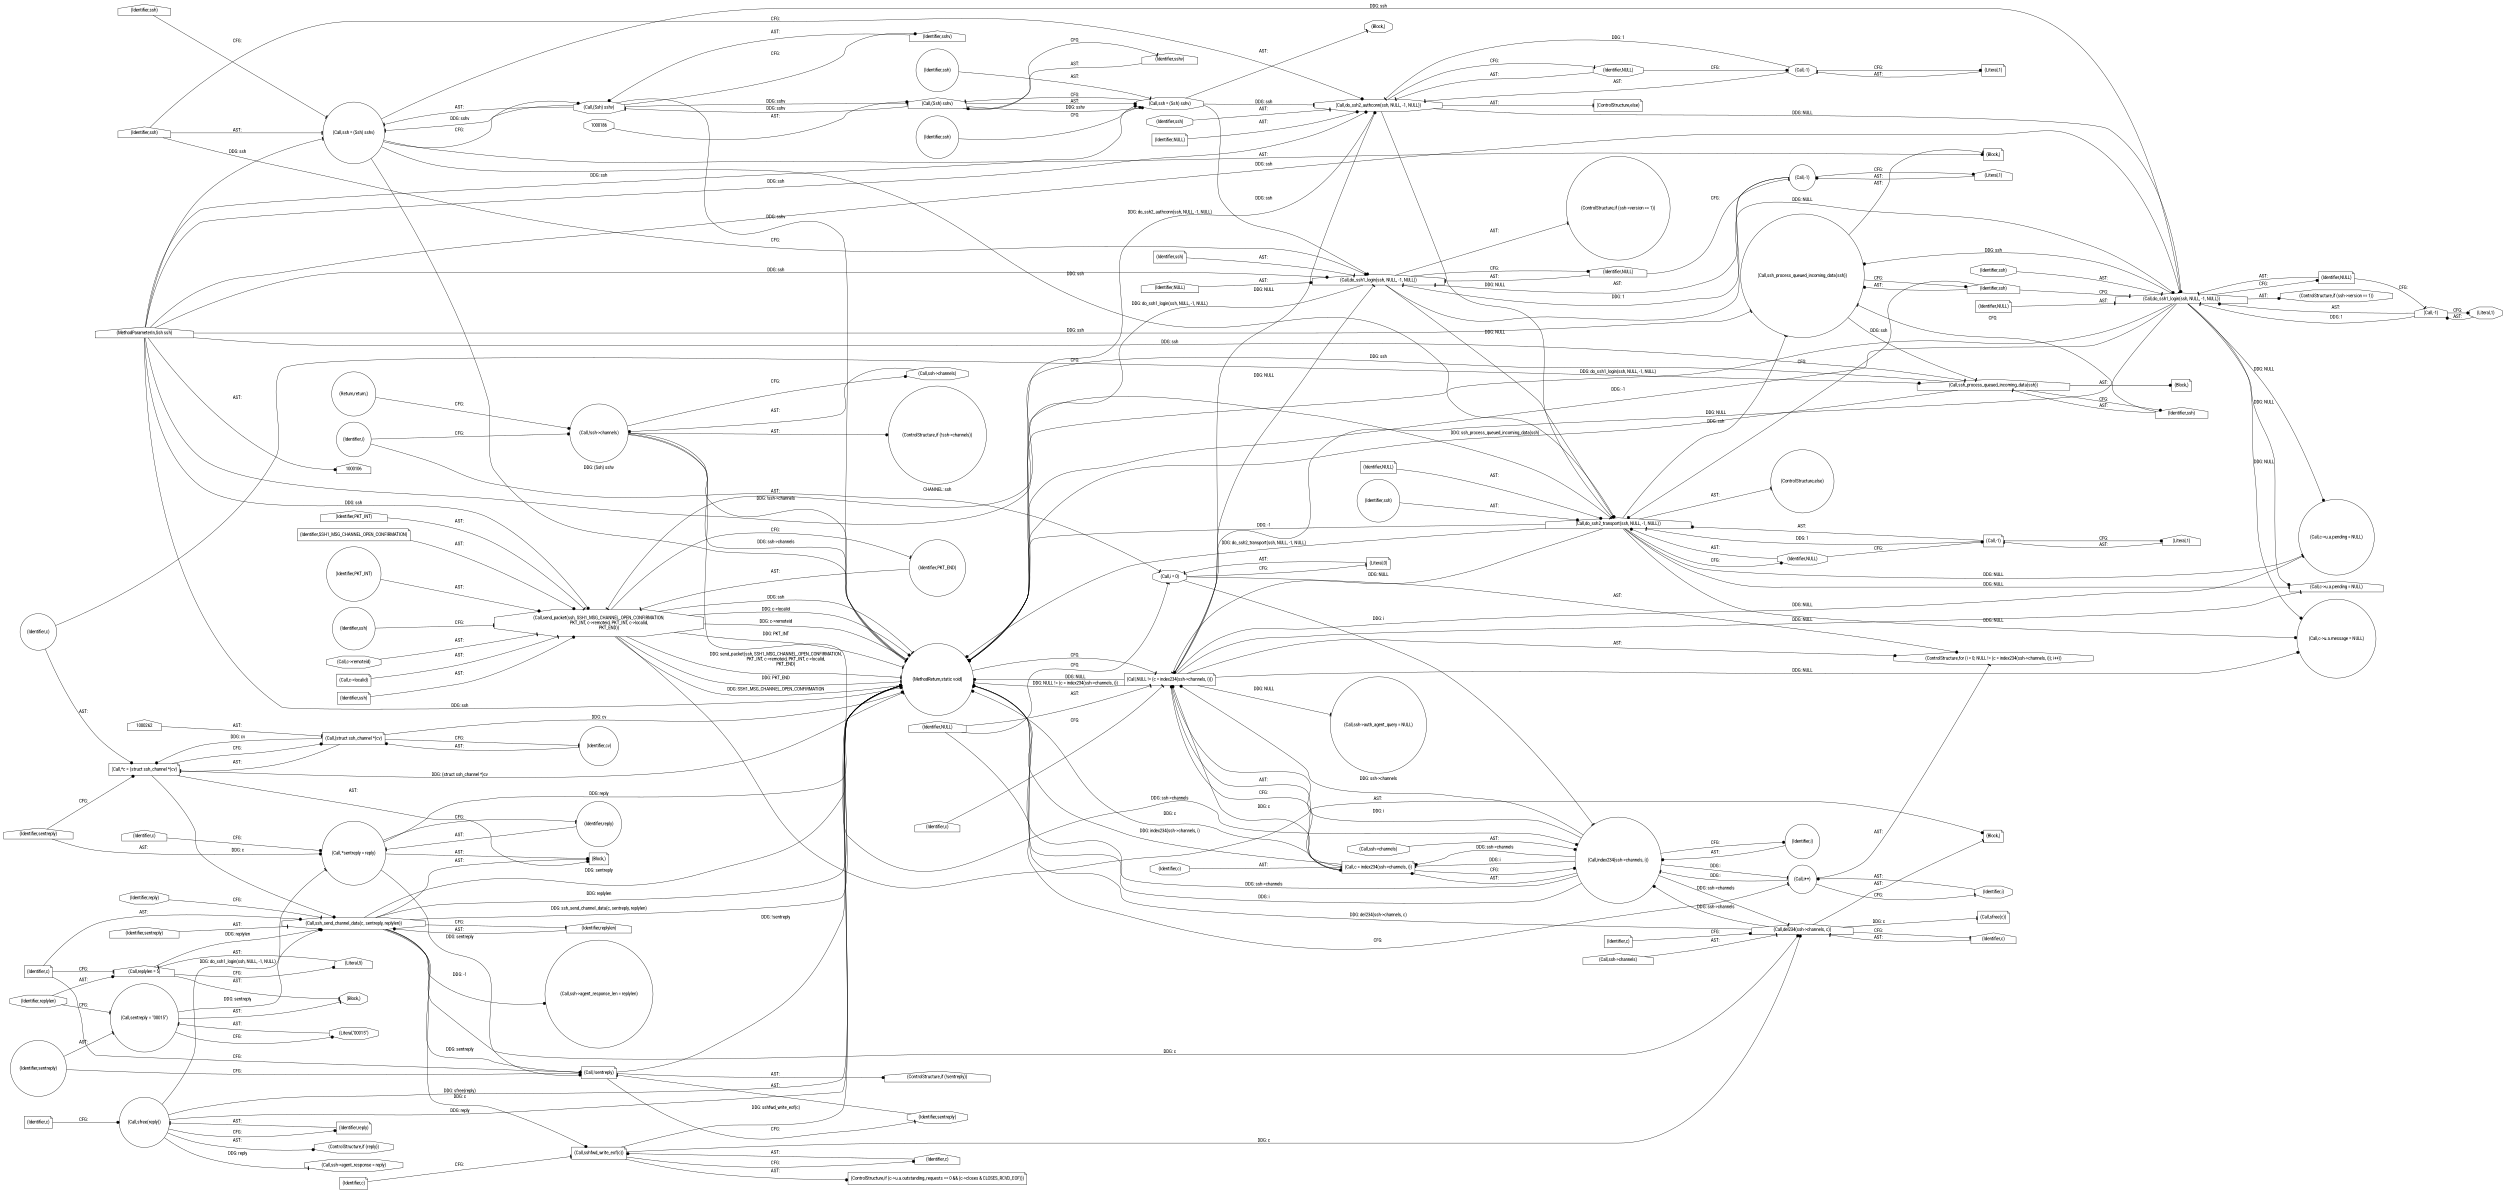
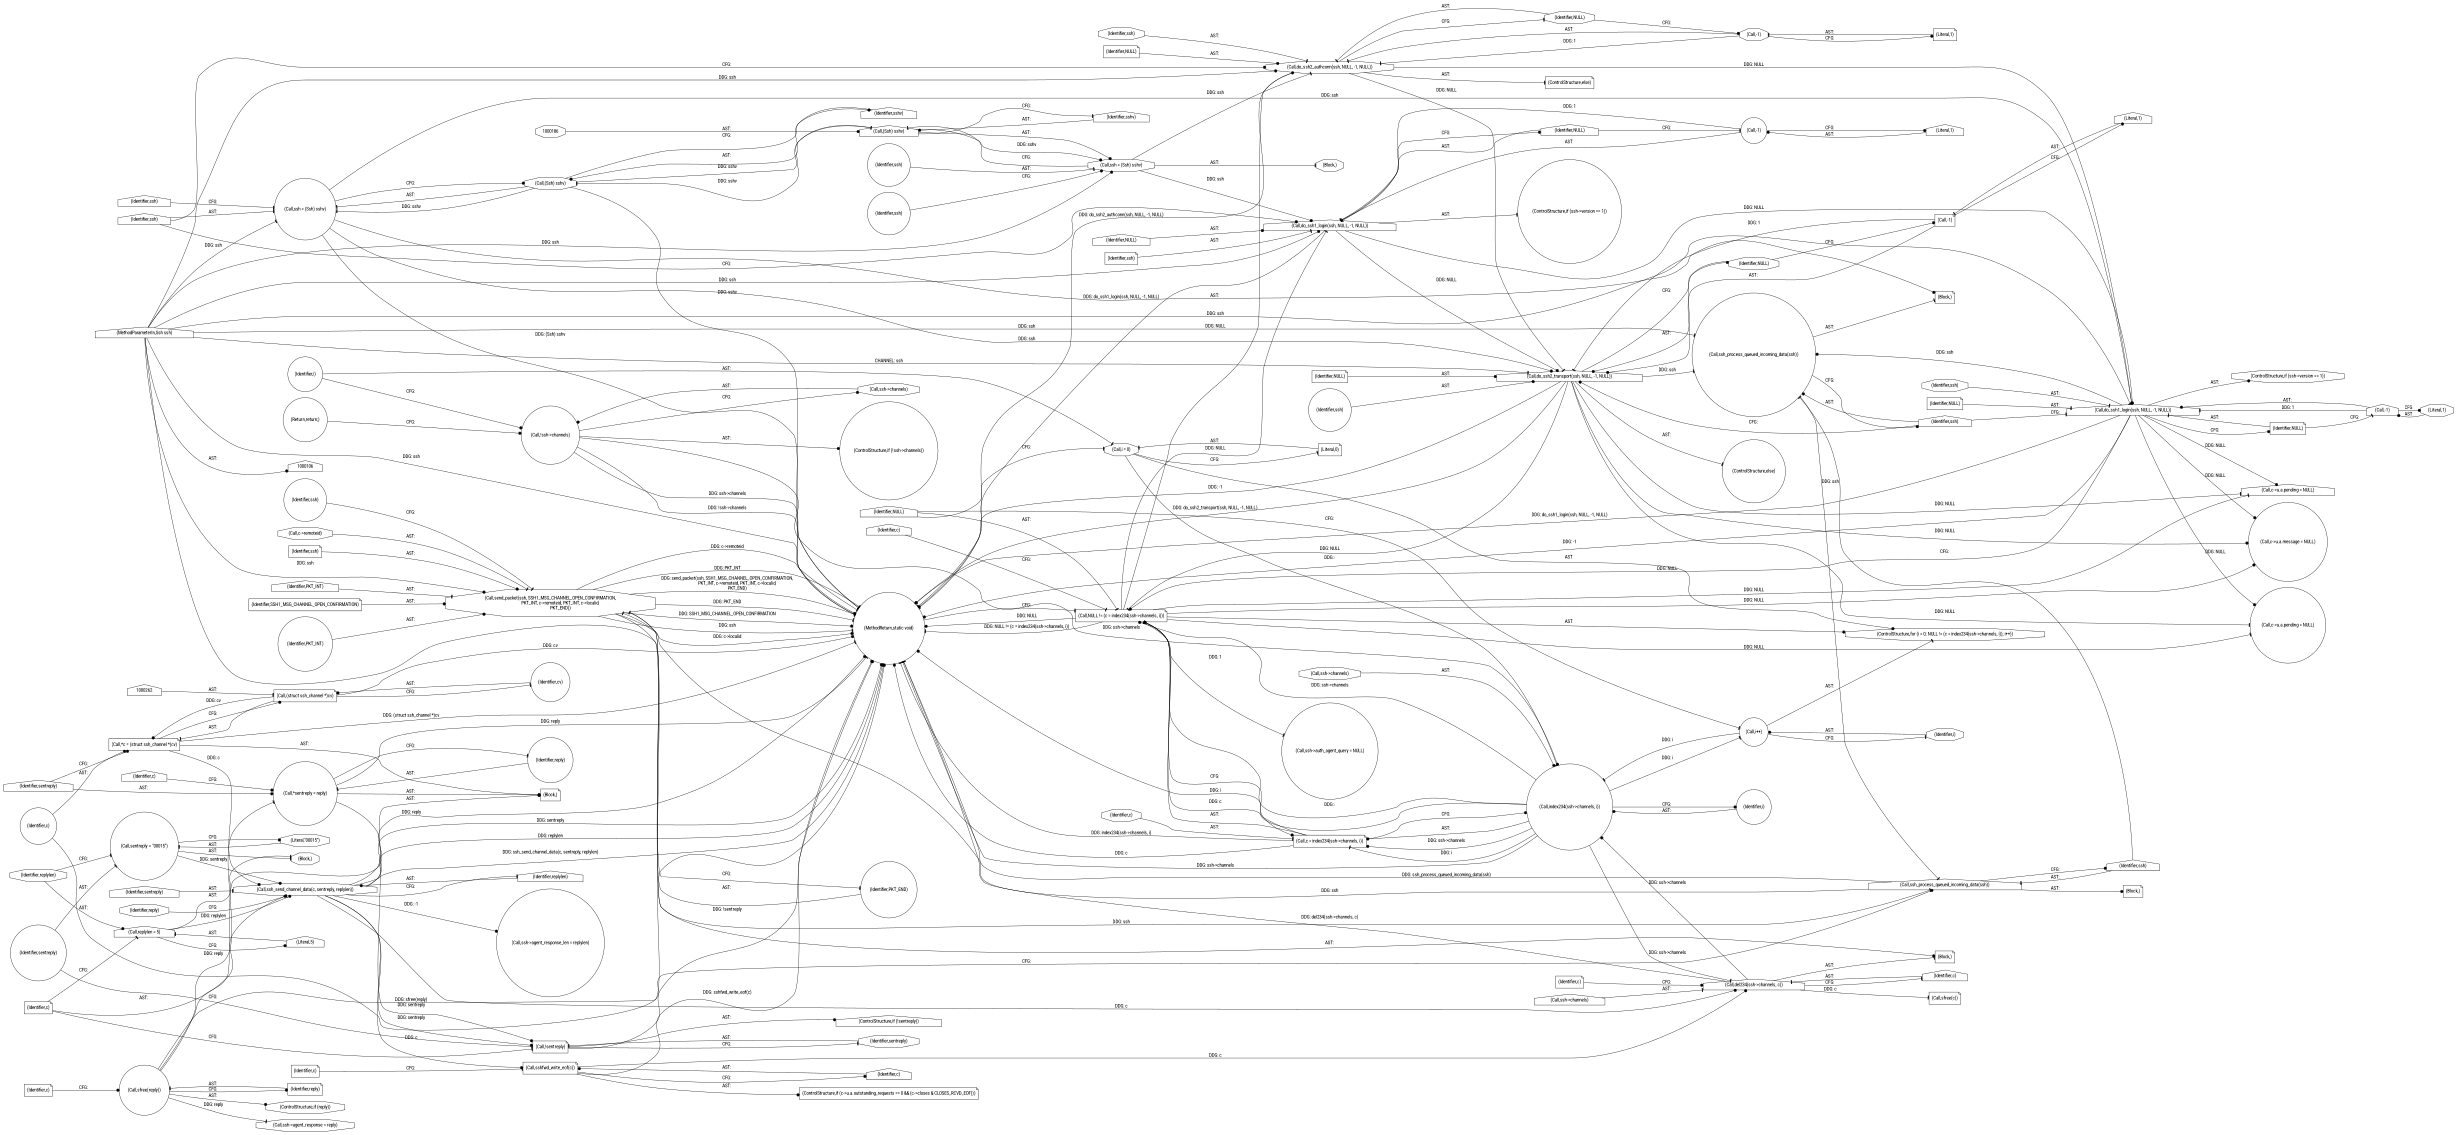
node "(Call,c->localid)": removed
edge "(Call,NULL != (c = index234(ssh->channels, i)))" -> "(Call,ssh->auth_agent_query = NULL)": label "DDG: NULL" -> "DDG: 1"
edge "(Call,sfree(reply))" -> "(Call,*sentreply = reply)": label "DDG: do_ssh1_login(ssh, NULL, -1, NULL)" -> "DDG: reply"
